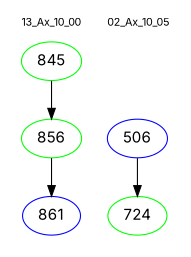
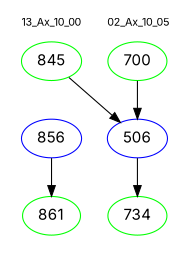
node "700": added
edge "845" -> "856": now "845" -> "506"
node "856": color green -> blue
node "861": color blue -> green
node "724": label "724" -> "734"
